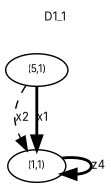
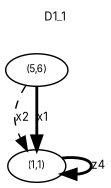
node "(5,1)": label "(5,1)" -> "(5,6)"
